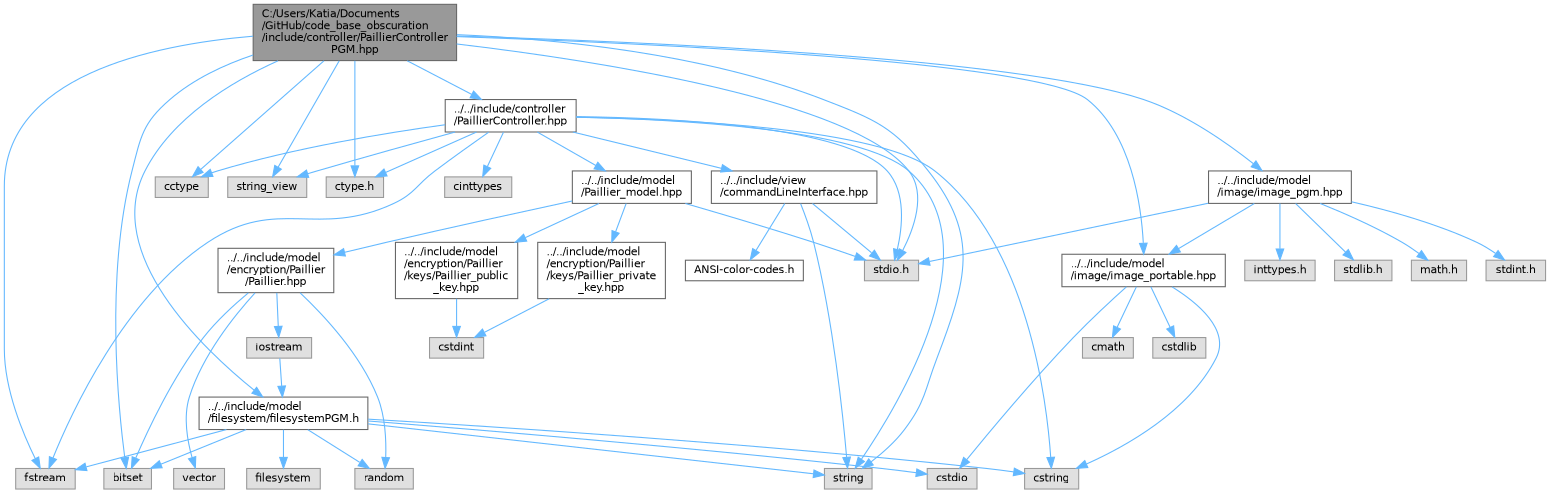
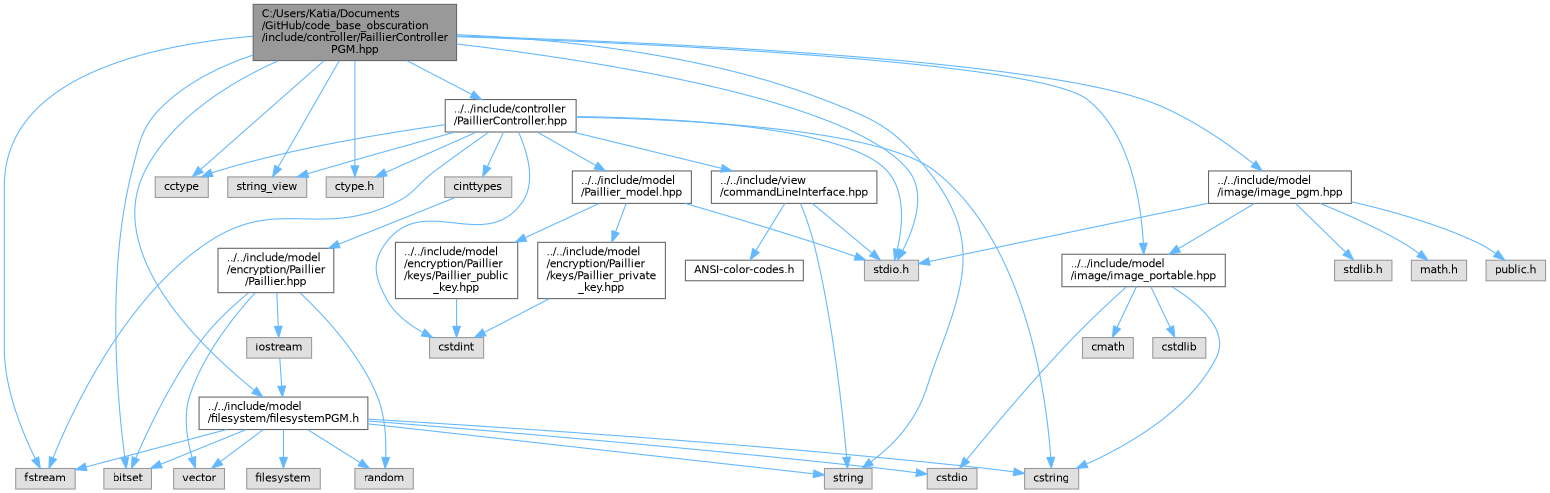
edge "../../include/controller /PaillierController.hpp" -> "string": now "../../include/controller /PaillierController.hpp" -> "cstdint"
edge "../../include/model /Paillier_model.hpp" -> "../../include/model /encryption/Paillier /Paillier.hpp": now "cinttypes" -> "../../include/model /encryption/Paillier /Paillier.hpp"
node "inttypes.h": removed
node "stdint.h": label "stdint.h" -> "public.h"
edge "../../include/model /filesystem/filesystemPGM.h" -> "vector": added
